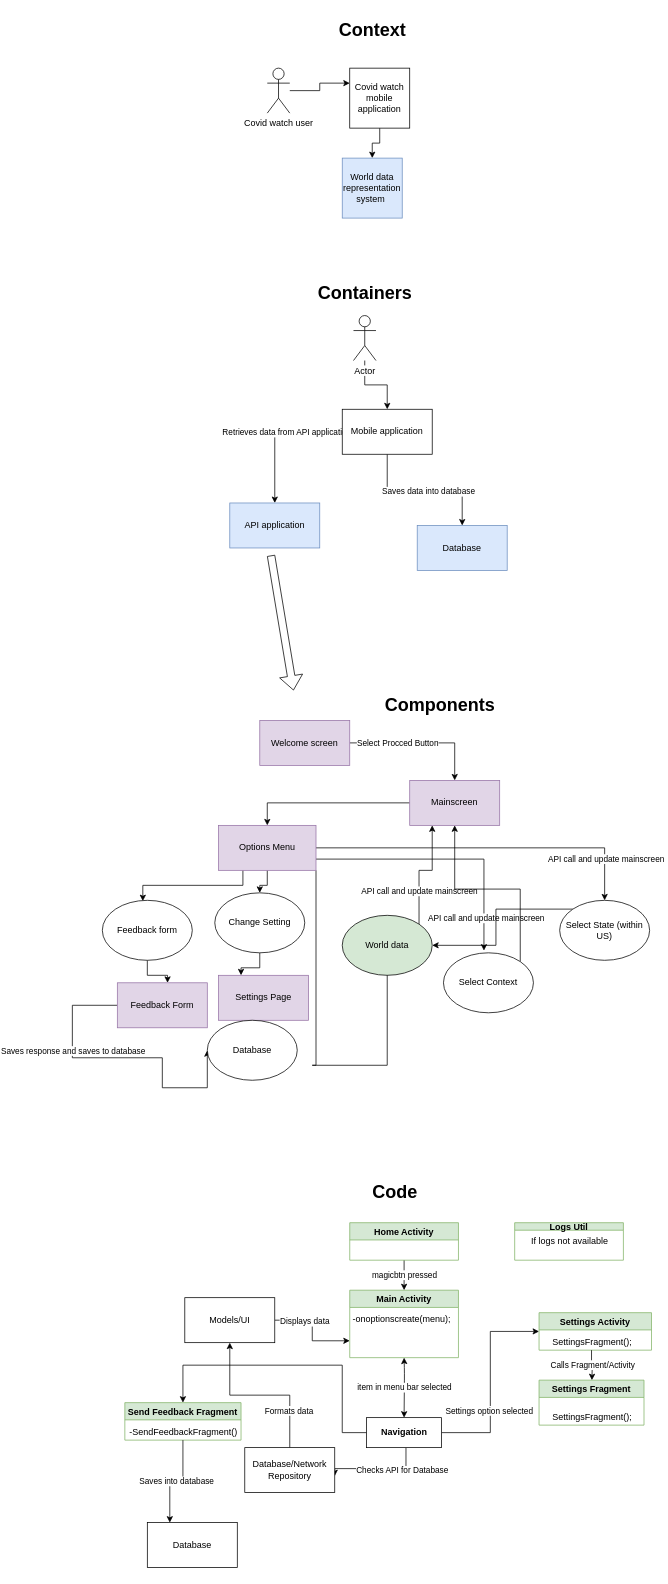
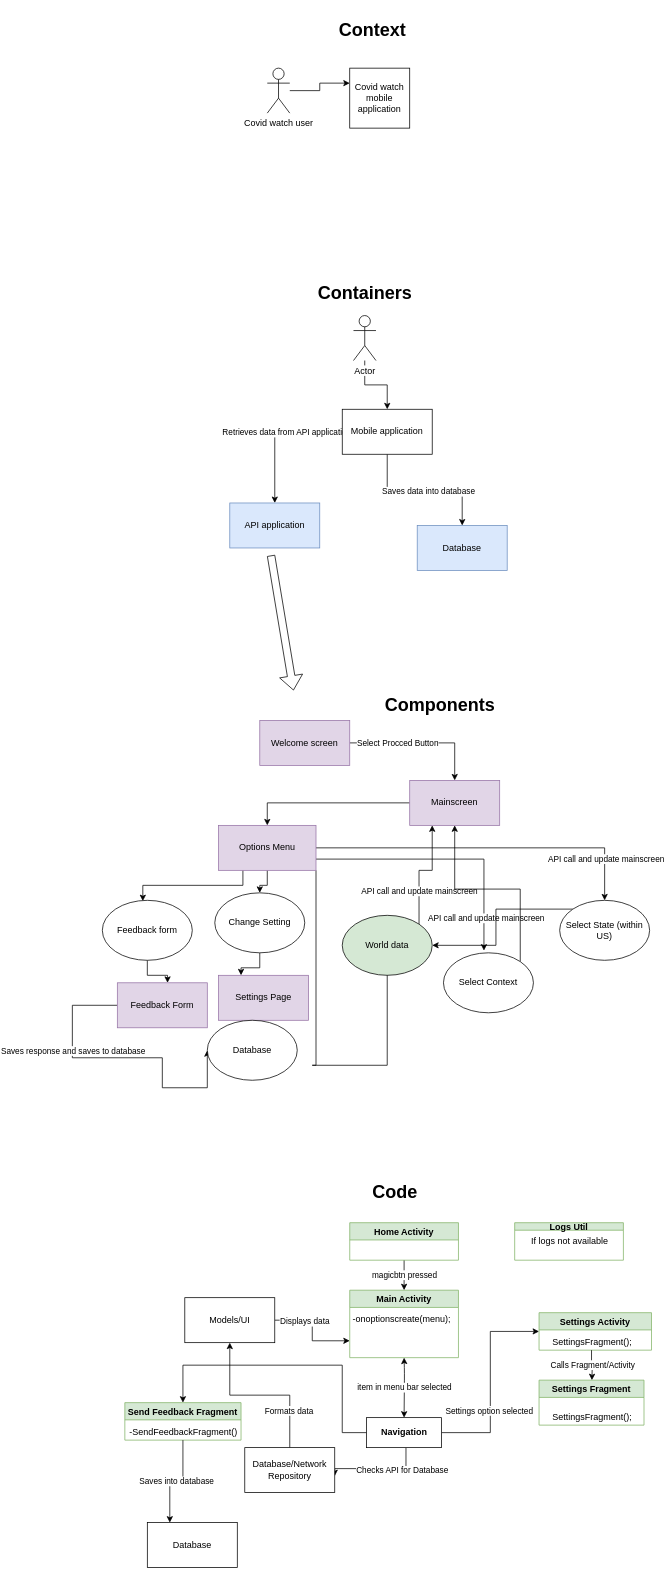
edge "Covid watch mobile application" -> "World data representation system": removed
node "World data representation system": removed
